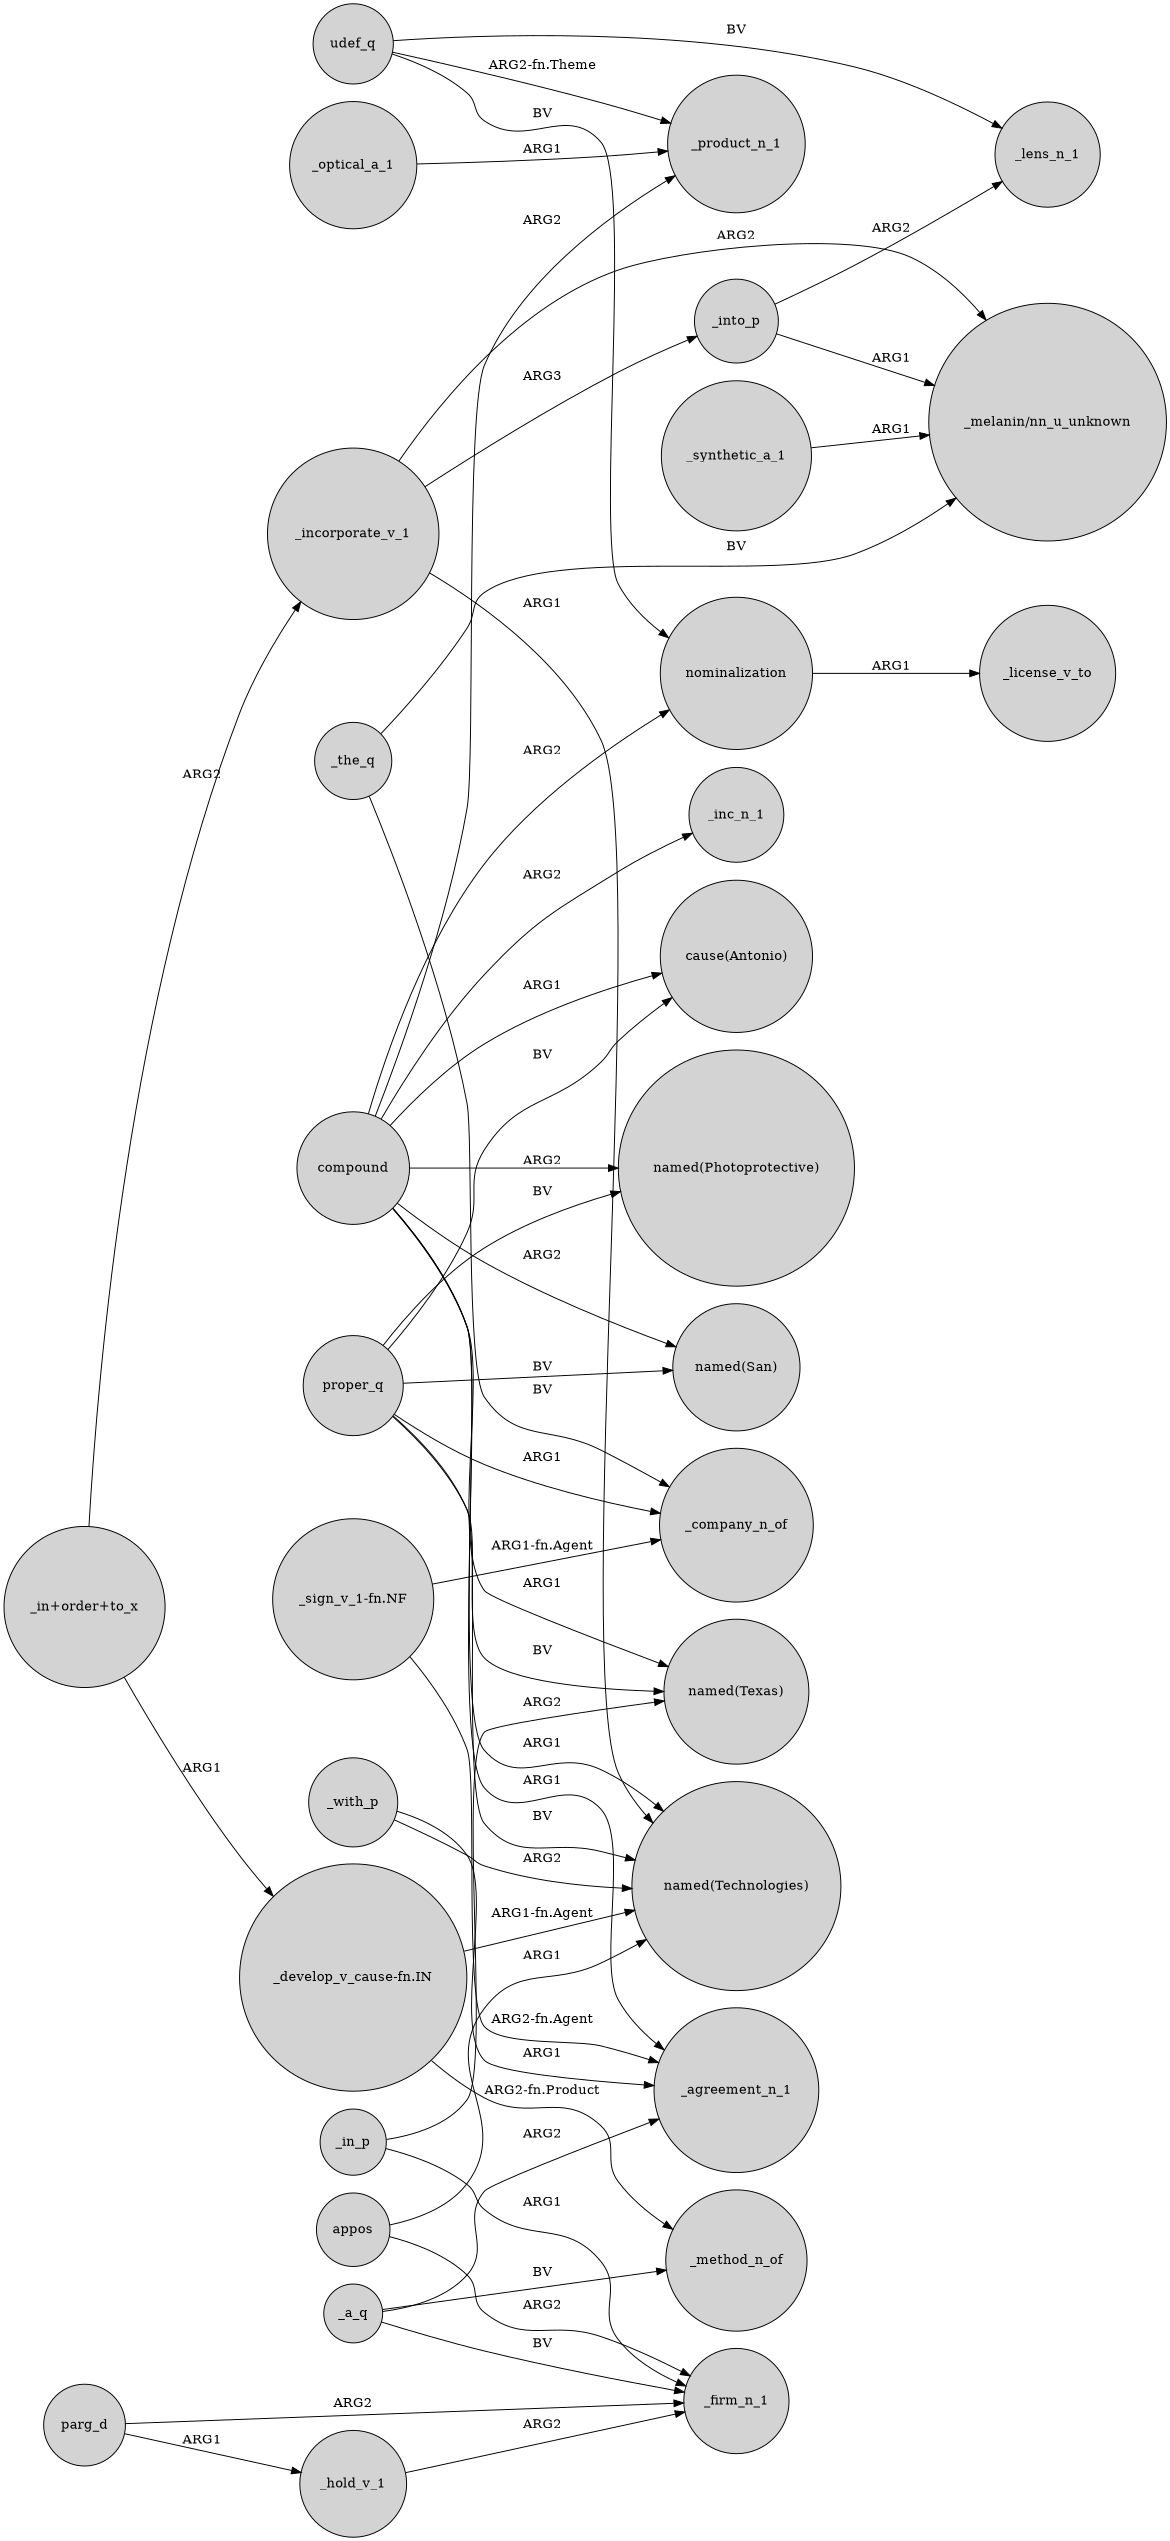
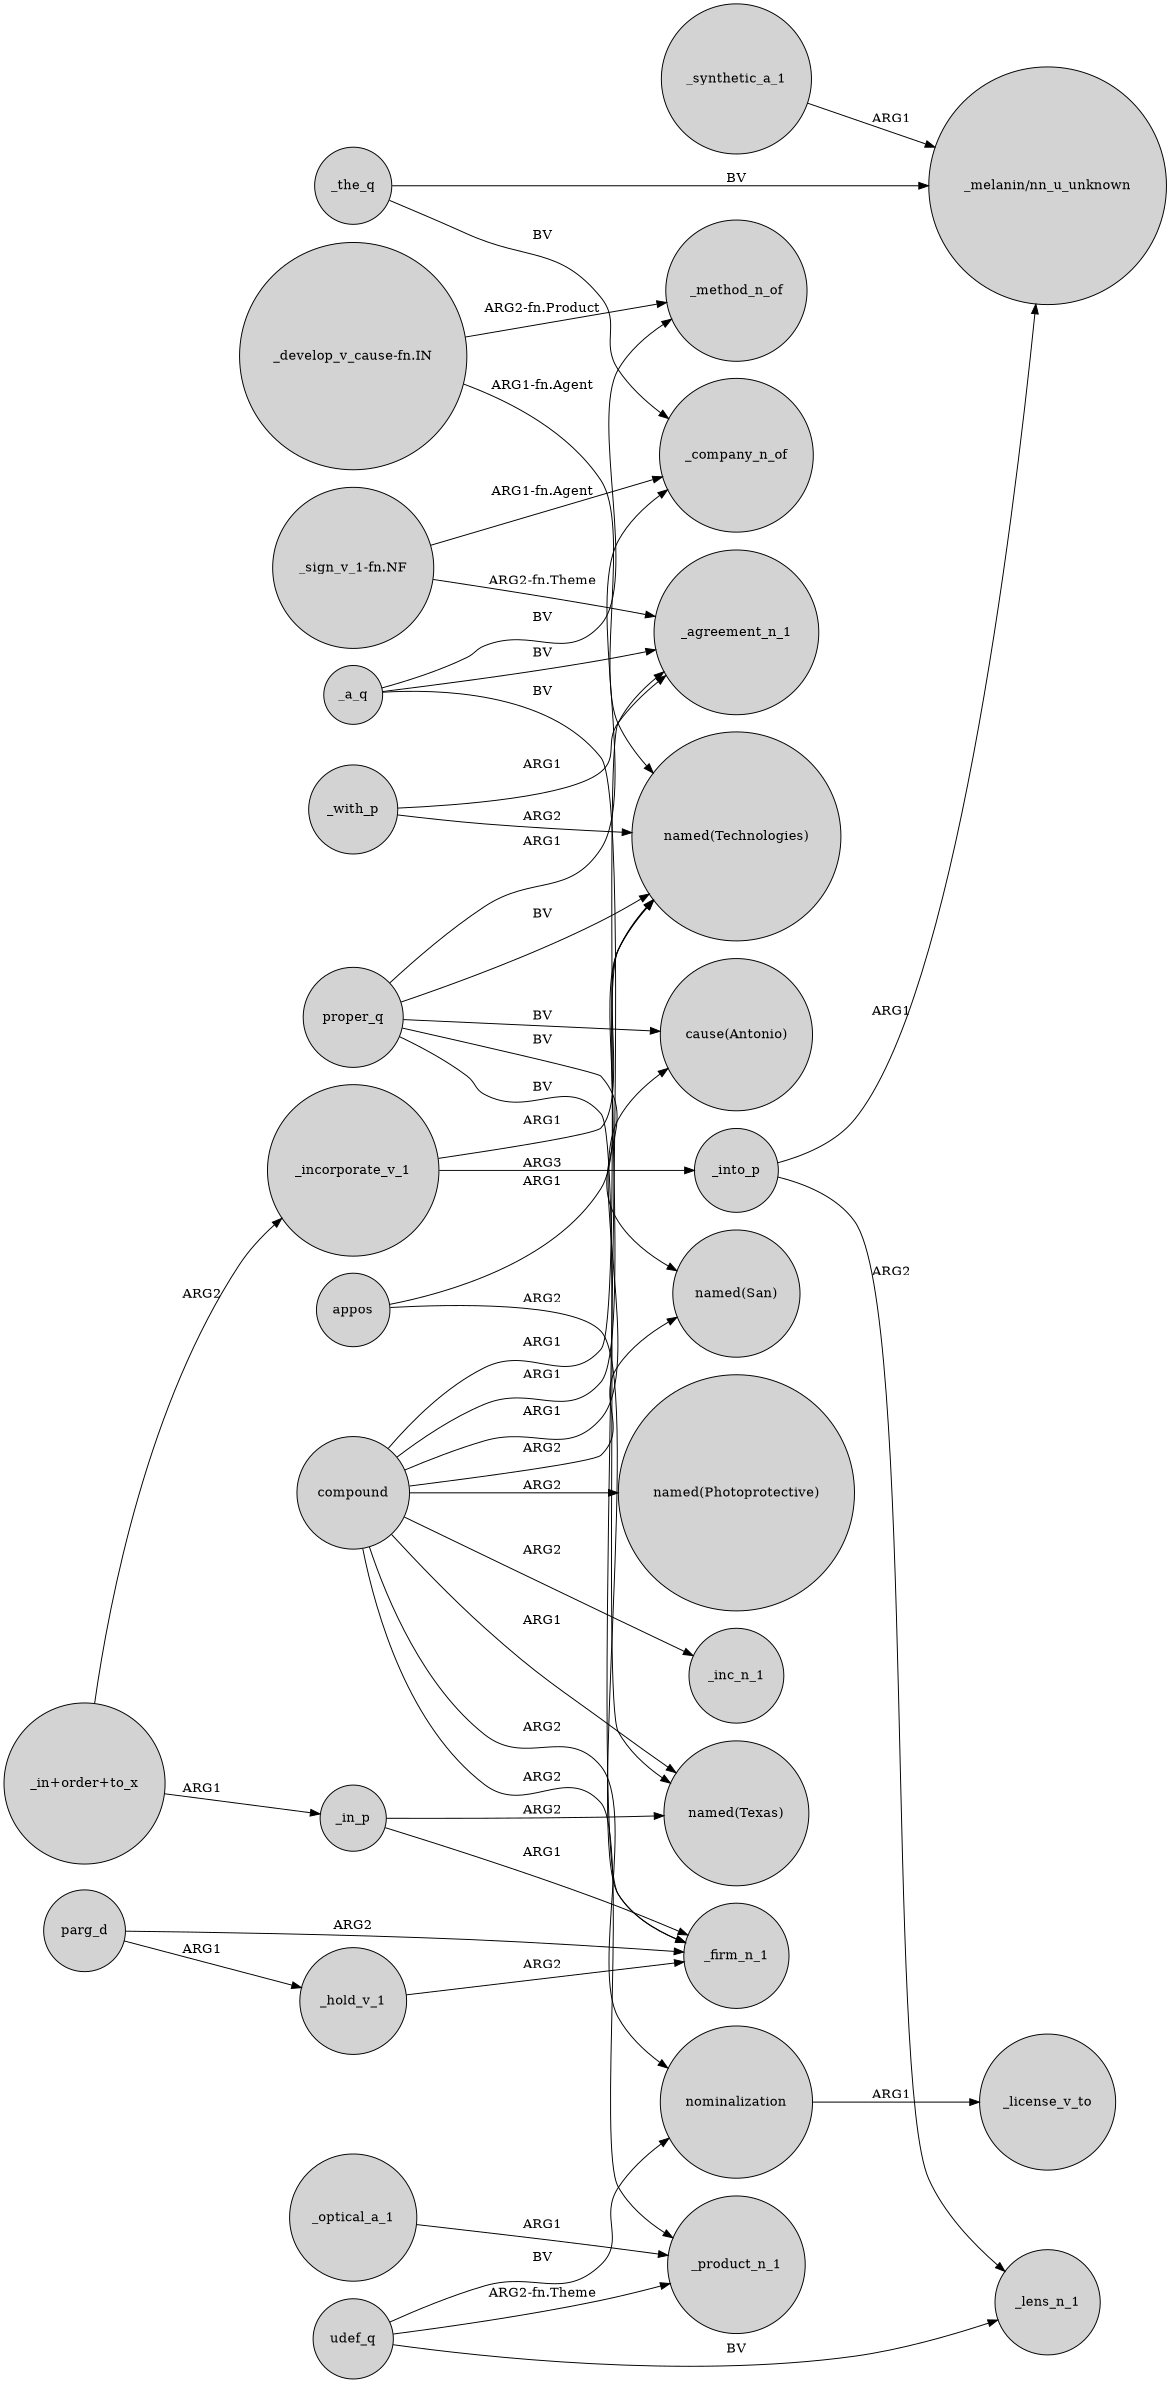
edge "_incorporate_v_1" -> "_melanin/nn_u_unknown": removed, label "ARG2"
edge "proper_q" -> "named(Photoprotective)": removed, label "BV"
edge "_in+order+to_x" -> "_develop_v_cause-fn.IN": now "_in+order+to_x" -> "_in_p"
edge "_sign_v_1-fn.NF" -> "_agreement_n_1": label "ARG2-fn.Agent" -> "ARG2-fn.Theme"
edge "_a_q" -> "_agreement_n_1": label "ARG2" -> "BV"
